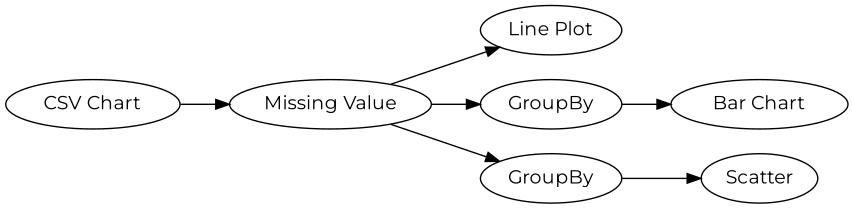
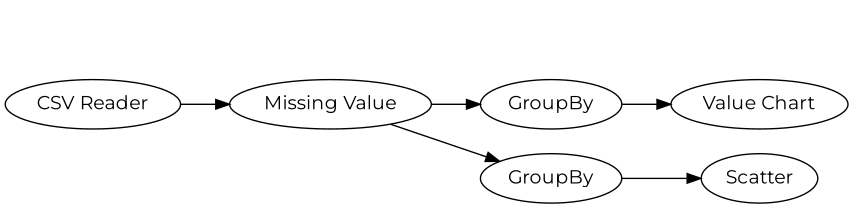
node "Line Plot": removed
node "CSV Chart": label "CSV Chart" -> "CSV Reader"
node "Bar Chart": label "Bar Chart" -> "Value Chart"
